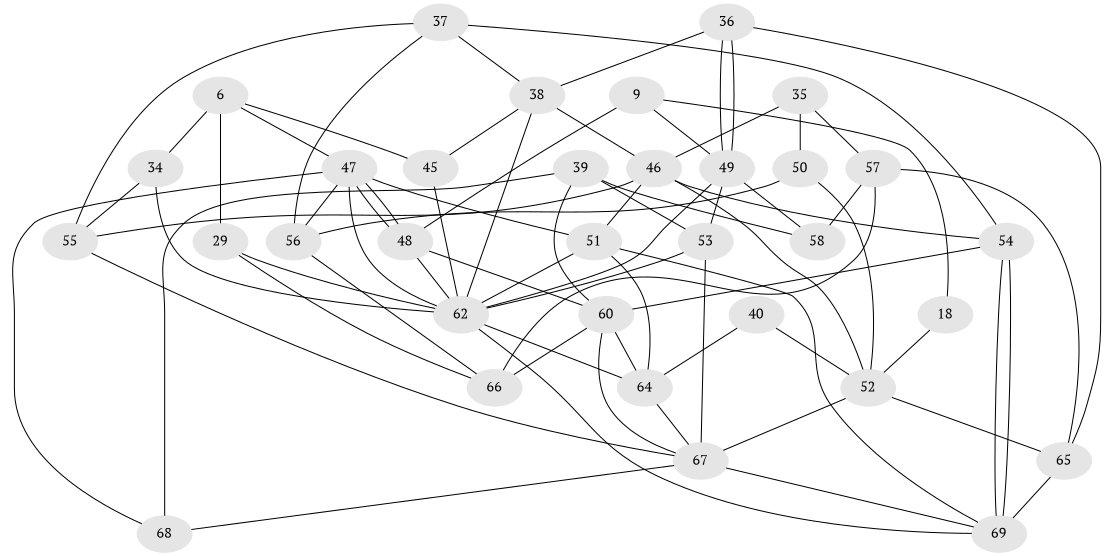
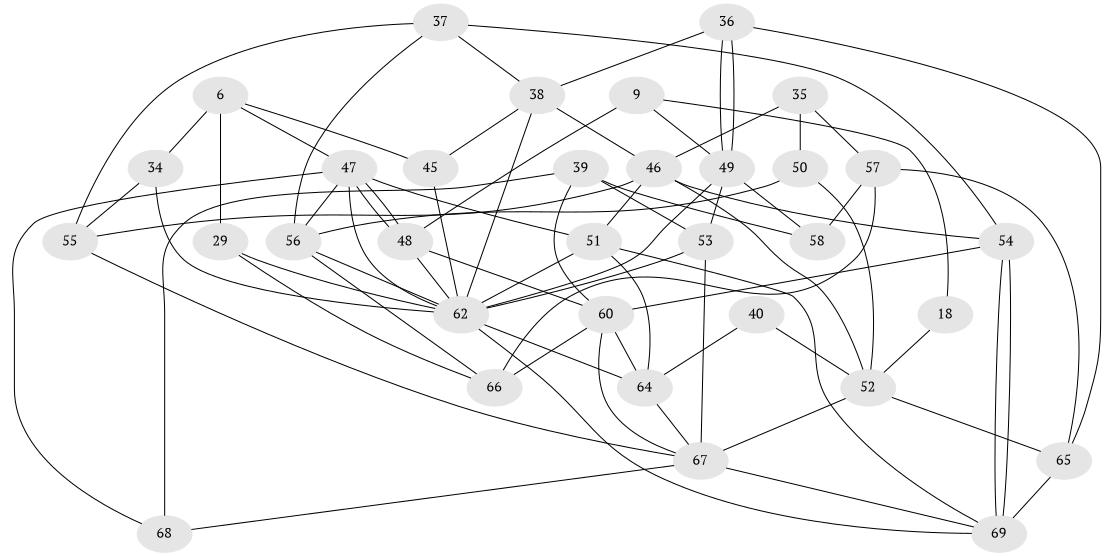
edge "56" -- "62": added
